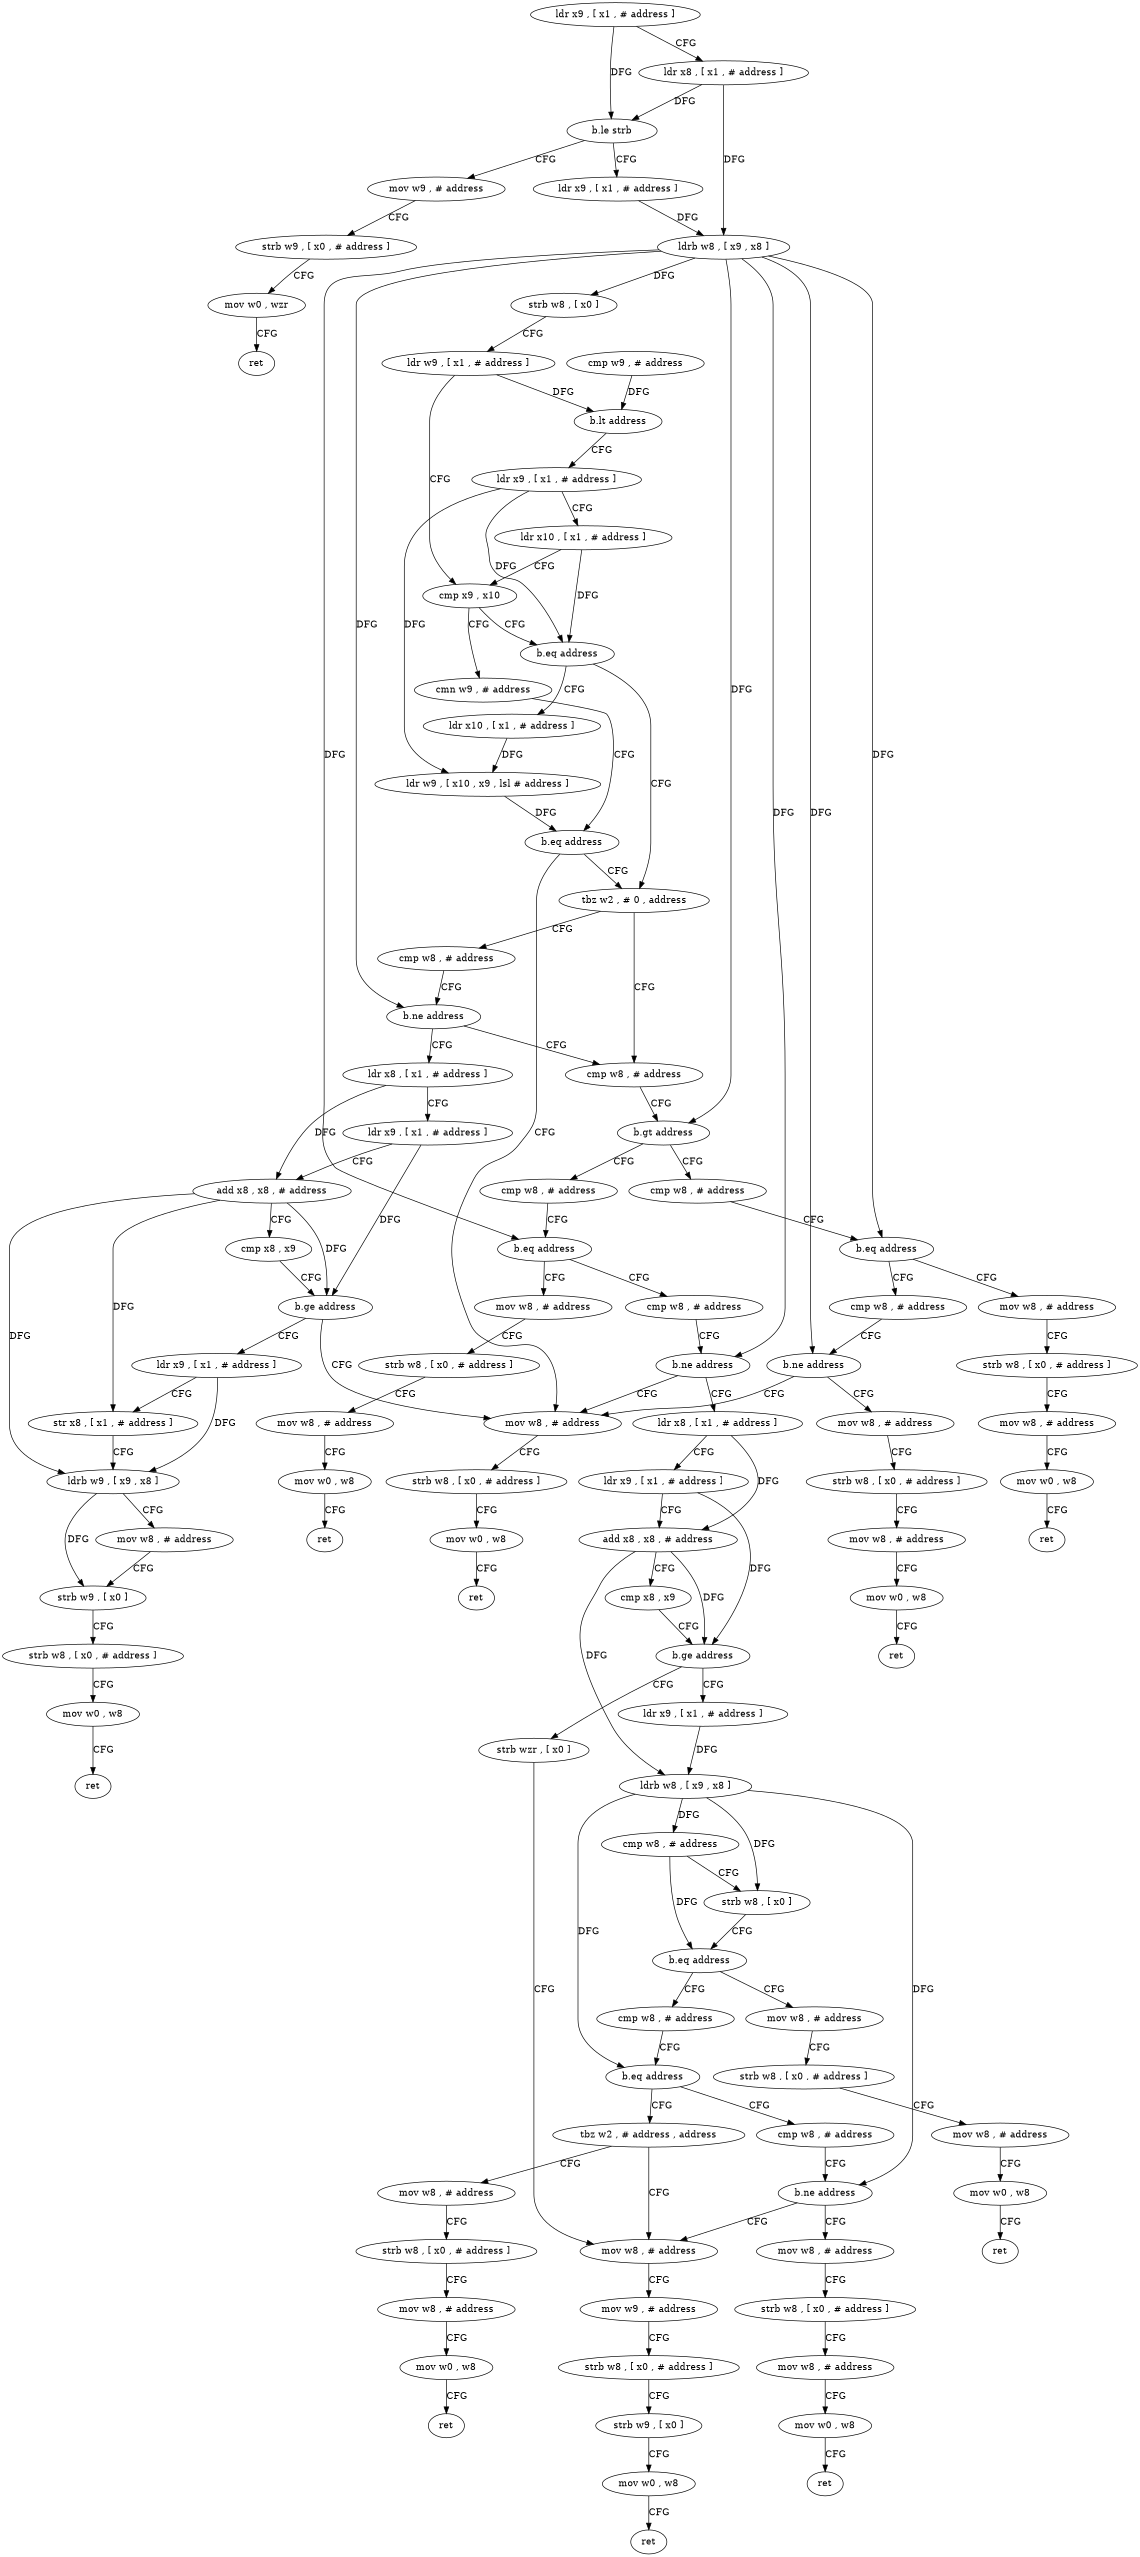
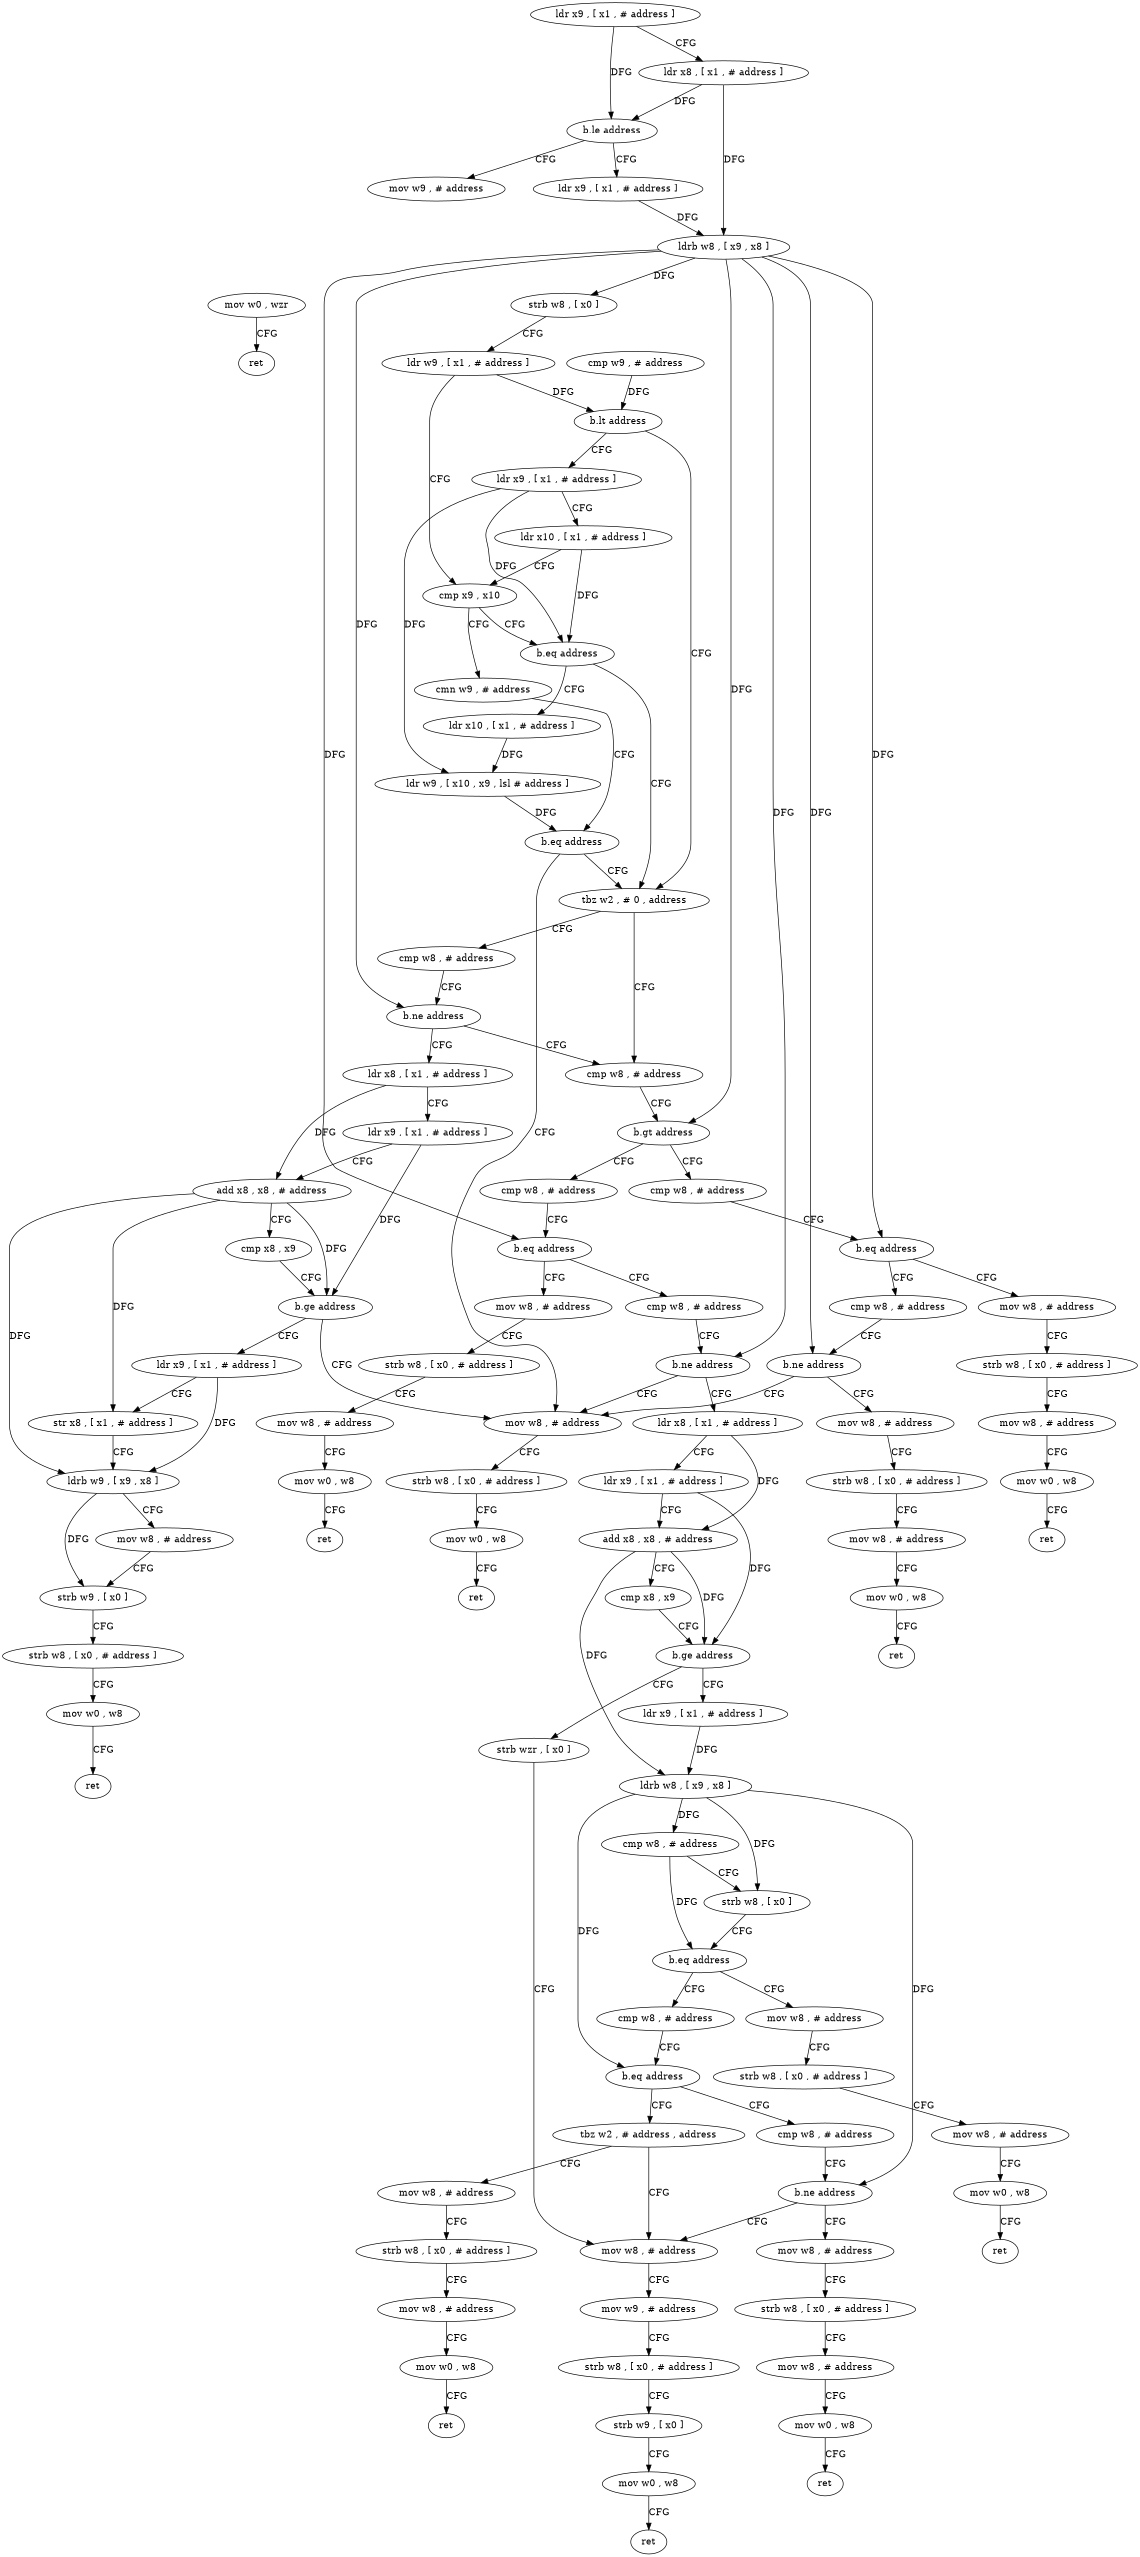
node "b.le strb": label "b.le strb" -> "b.le address"
node "strb w9 , [ x0 , # address ]": removed
edge "b.lt address" -> "tbz w2 , # 0 , address": added, label "CFG"
